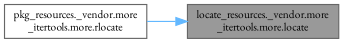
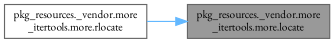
node "locate_resources._vendor.more _itertools.more.locate": label "locate_resources._vendor.more _itertools.more.locate" -> "pkg_resources._vendor.more _itertools.more.locate"
